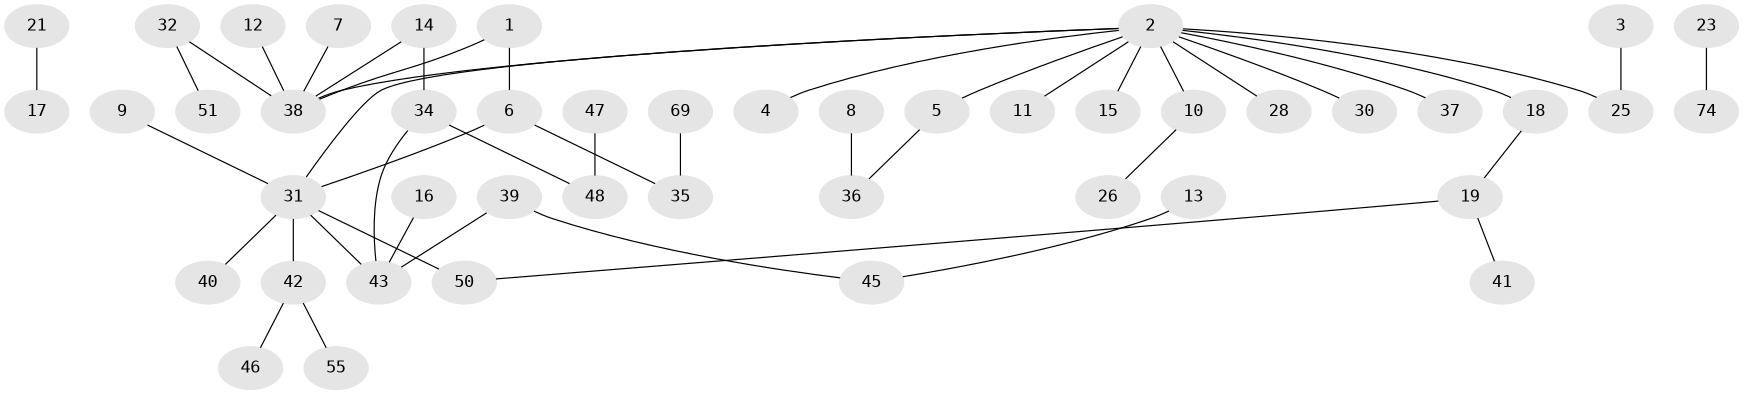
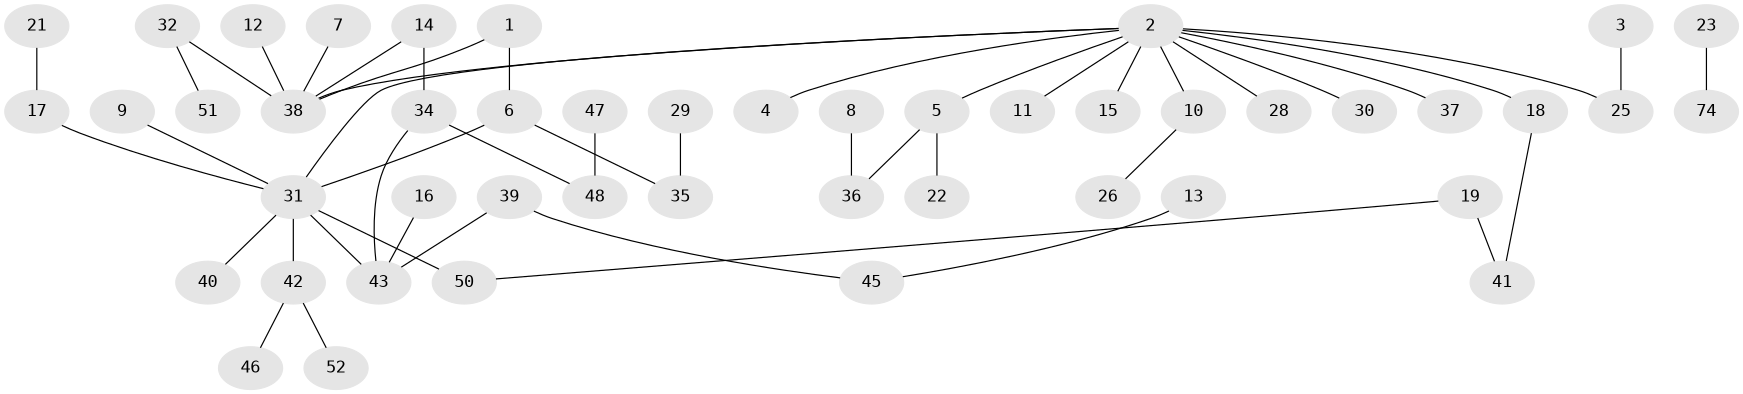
node "69": label "69" -> "29"
edge "18" -- "19": now "18" -- "41"
edge "17" -- "31": added
node "22": added
node "55": label "55" -> "52"
